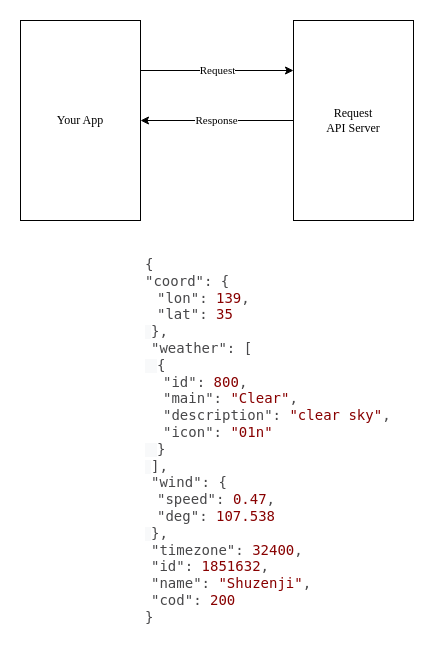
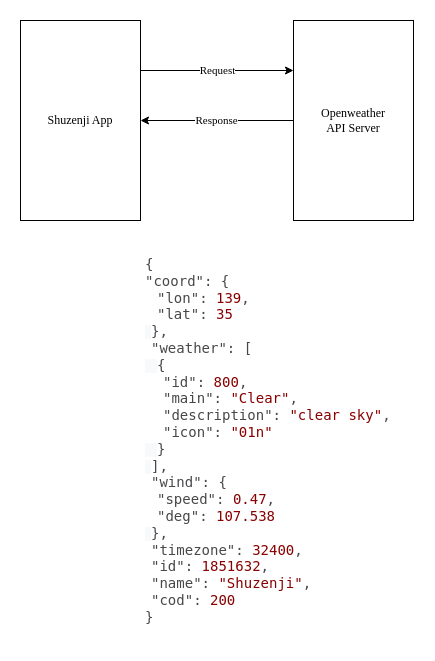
node "Your App": label "Your App" -> "Shuzenji App"
node "Request API Server": label "Request API Server" -> "Openweather API Server"
